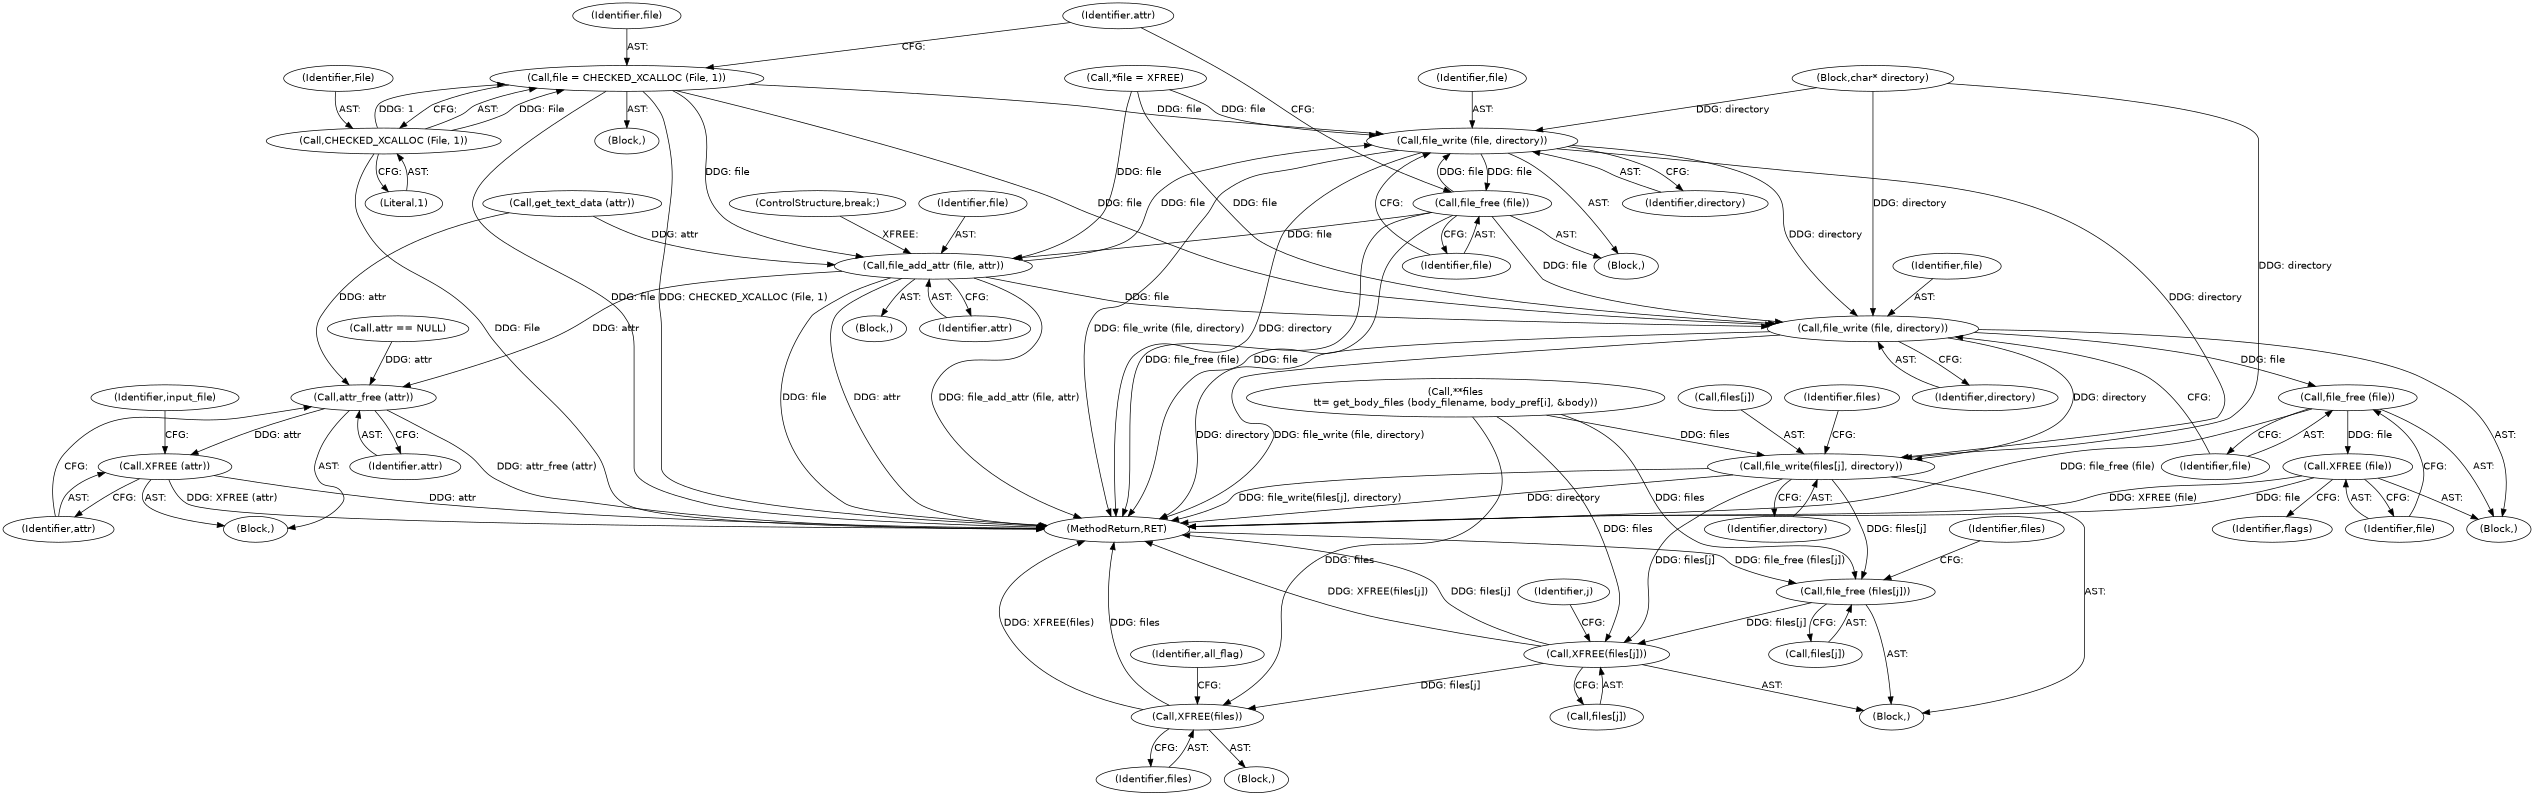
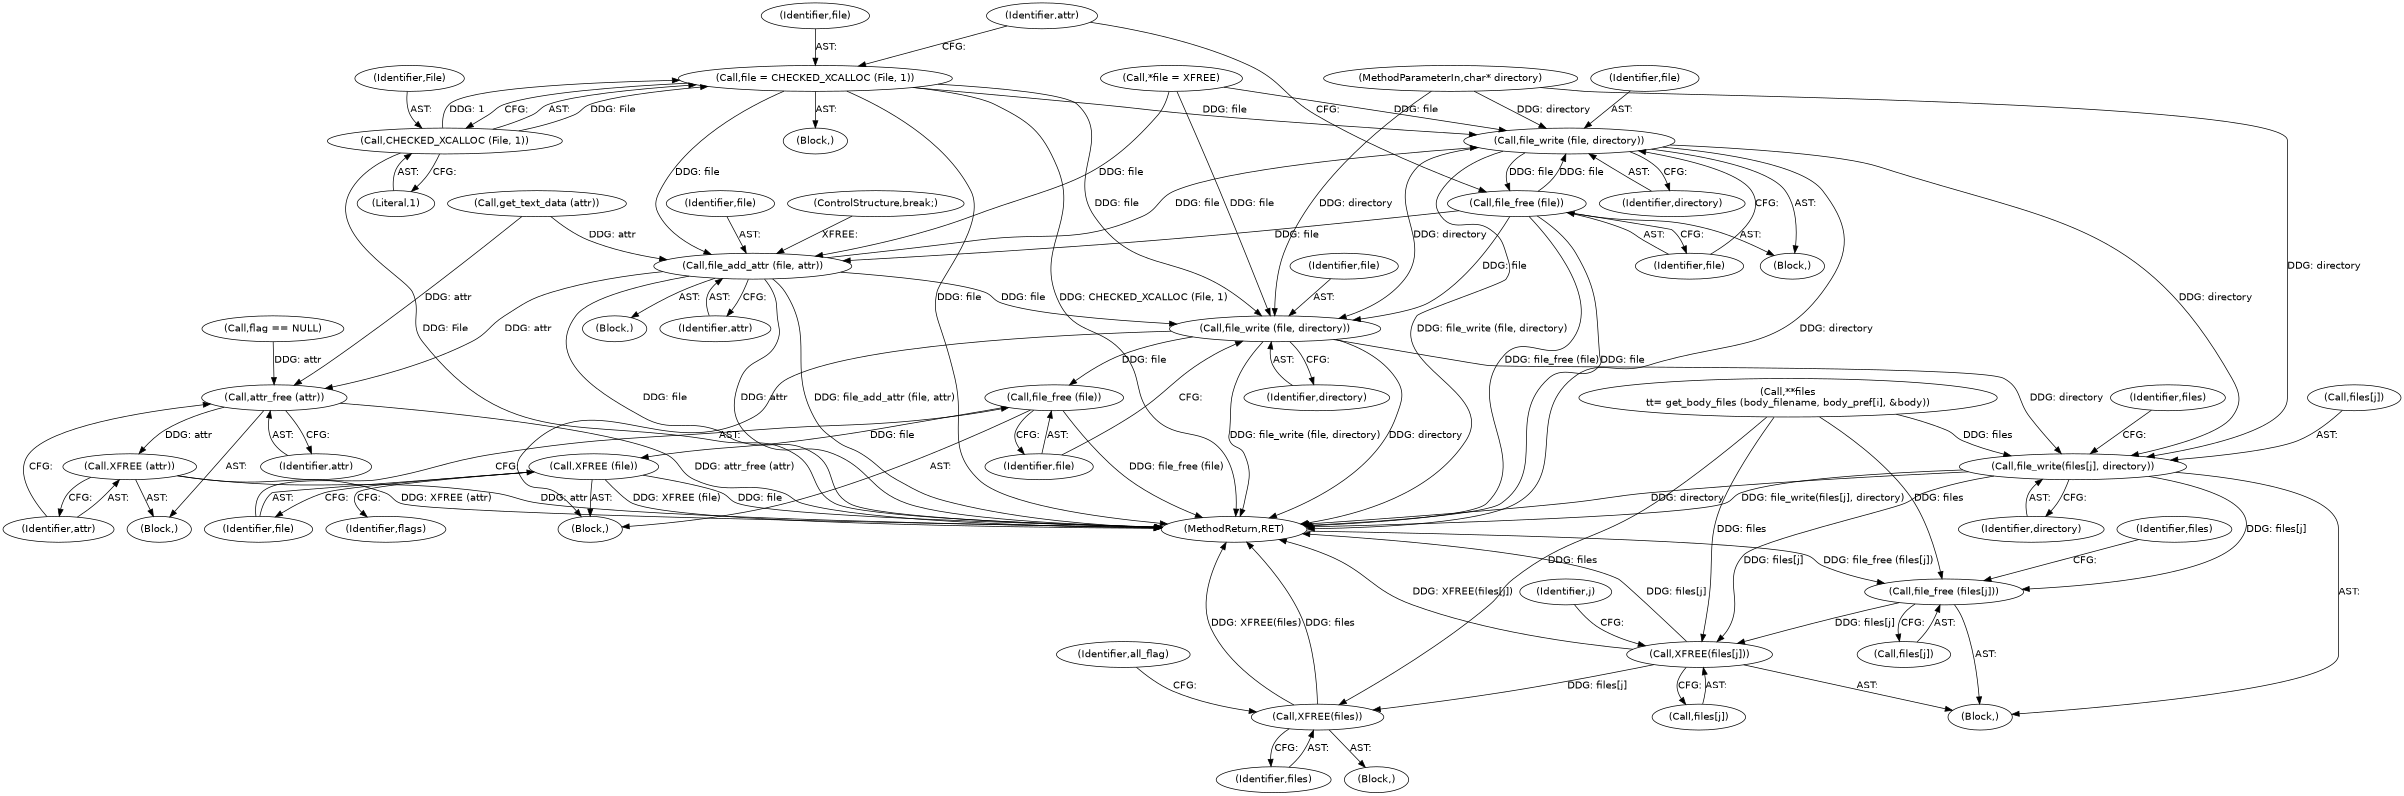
node "(Block,char* directory)": label "(Block,char* directory)" -> "(MethodParameterIn,char* directory)"
node "(Call,attr == NULL)": label "(Call,attr == NULL)" -> "(Call,flag == NULL)"
node "(Identifier,input_file)": removed
